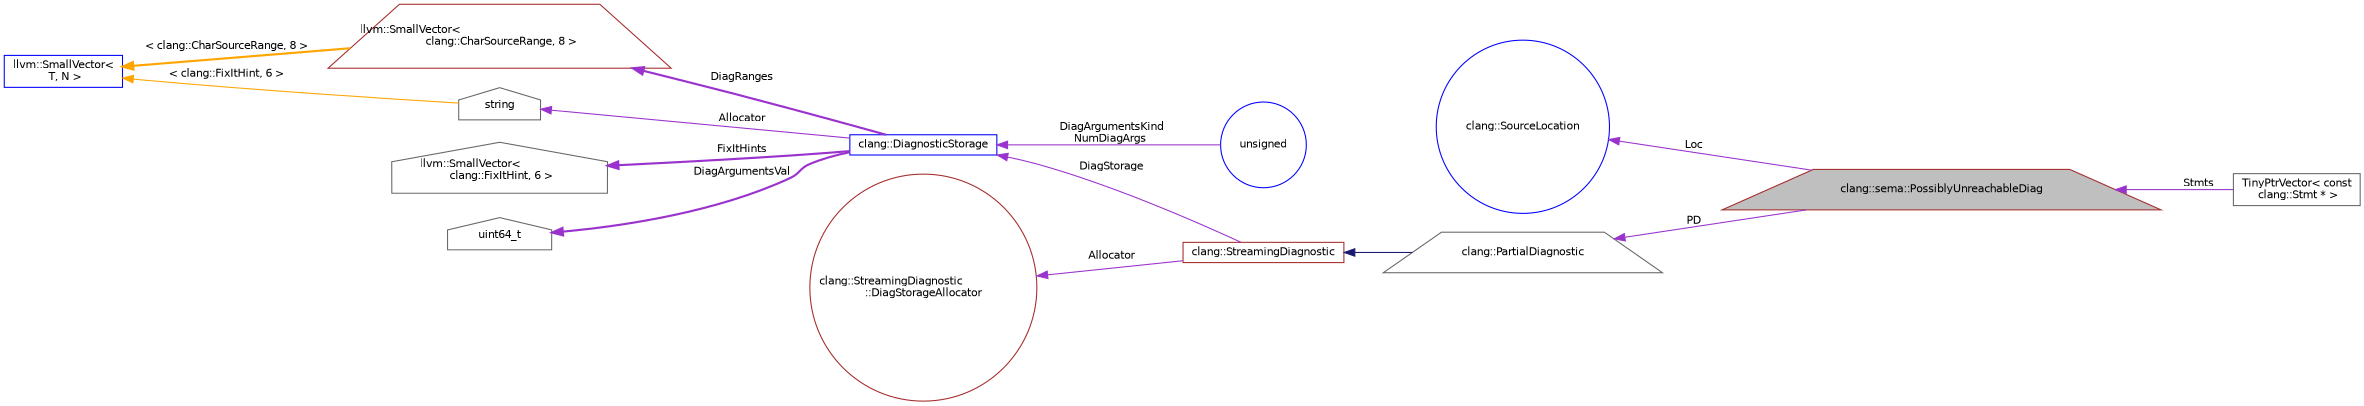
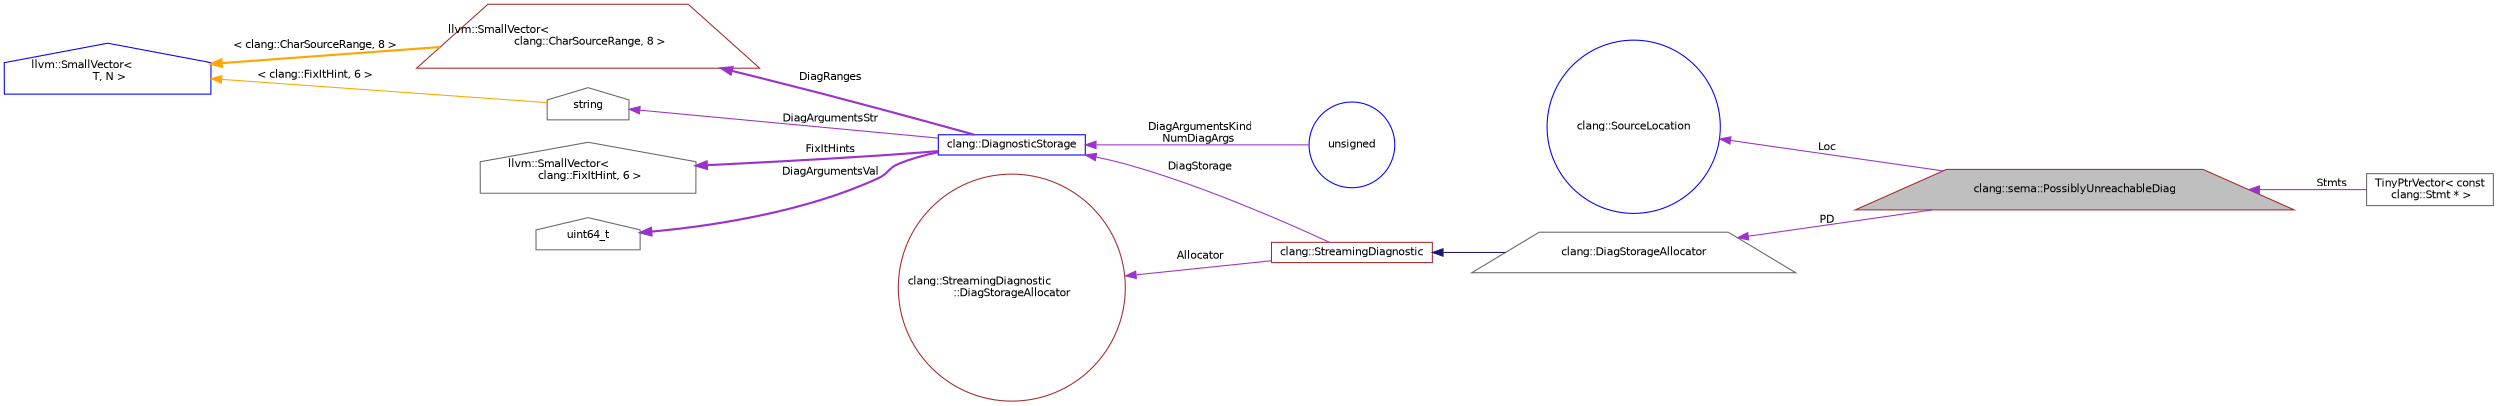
node "llvm::SmallVector< T, N >": shape box -> house
edge "clang::DiagnosticStorage" -> "string": label " Allocator" -> " DiagArgumentsStr"
node "clang::PartialDiagnostic": label "clang::PartialDiagnostic" -> "clang::DiagStorageAllocator"
